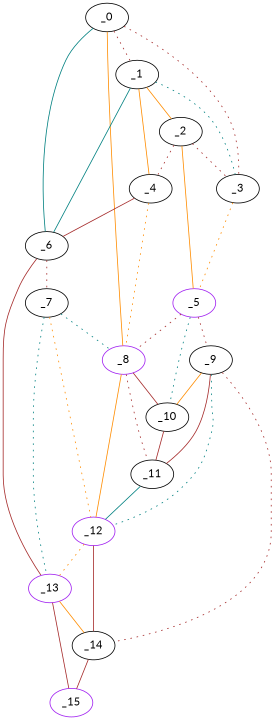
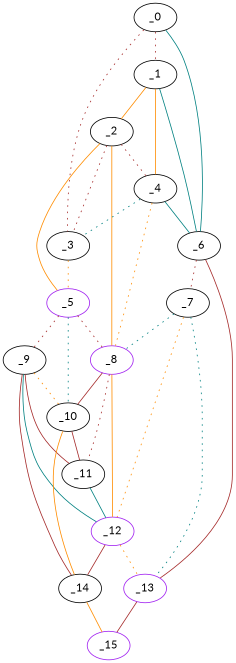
edge "_1" -- "_3": now "_4" -- "_3"
edge "_0" -- "_8": now "_2" -- "_8"
edge "_4" -- "_6": color brown -> teal
edge "_9" -- "_10": style solid -> dotted
edge "_9" -- "_12": style dotted -> solid
edge "_9" -- "_14": style dotted -> solid
edge "_13" -- "_14": now "_10" -- "_14"
edge "_14" -- "_15": color brown -> darkorange
